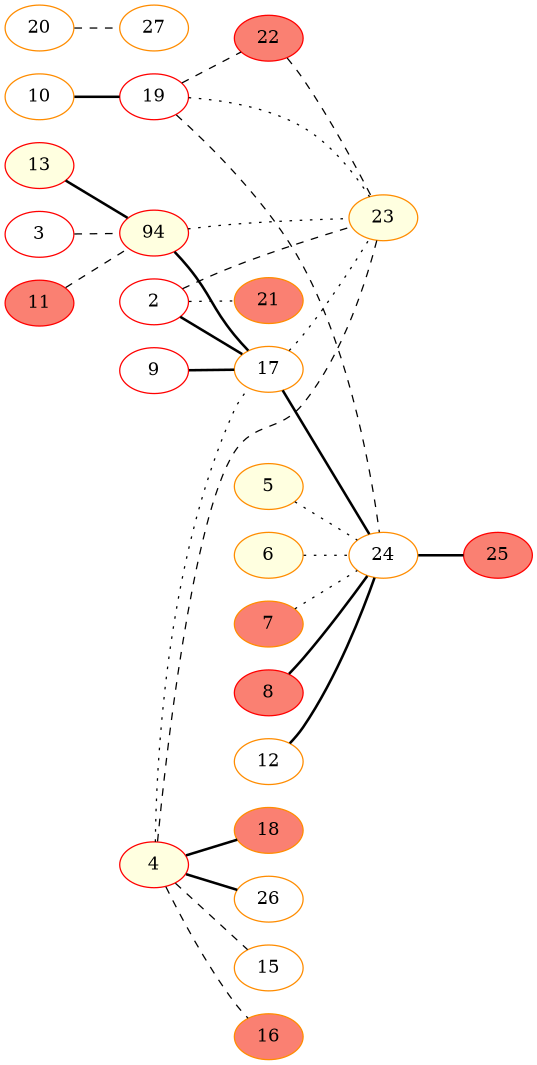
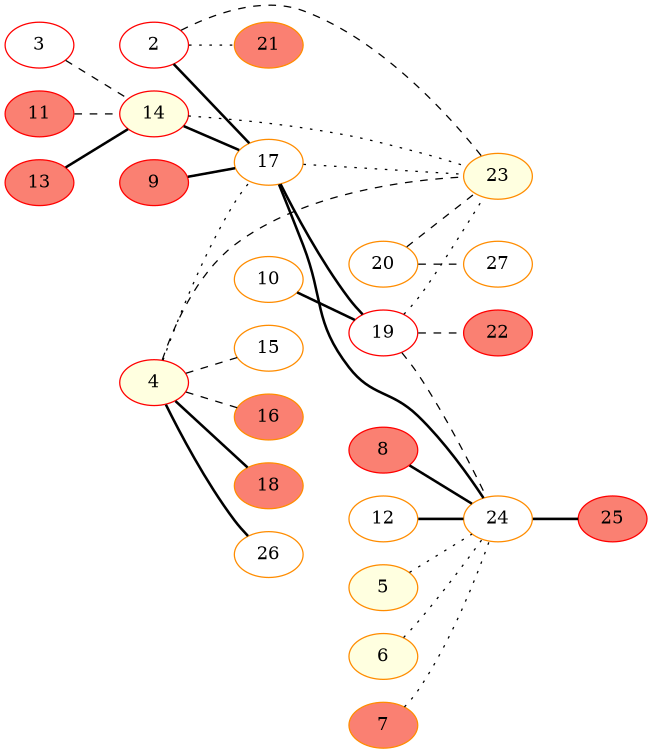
edge "22" -- "23": now "20" -- "23"
node "13": fillcolor lightyellow -> salmon
node "94": label "94" -> "14"
edge "17" -- "19": added
node "9": fillcolor white -> salmon
